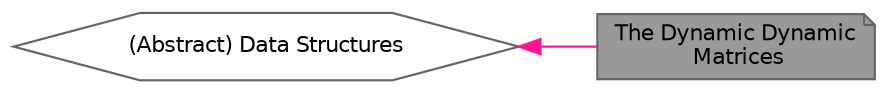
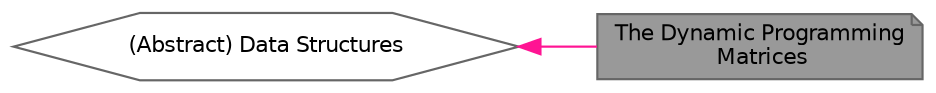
node "The Dynamic Dynamic Matrices": label "The Dynamic Dynamic Matrices" -> "The Dynamic Programming Matrices"
